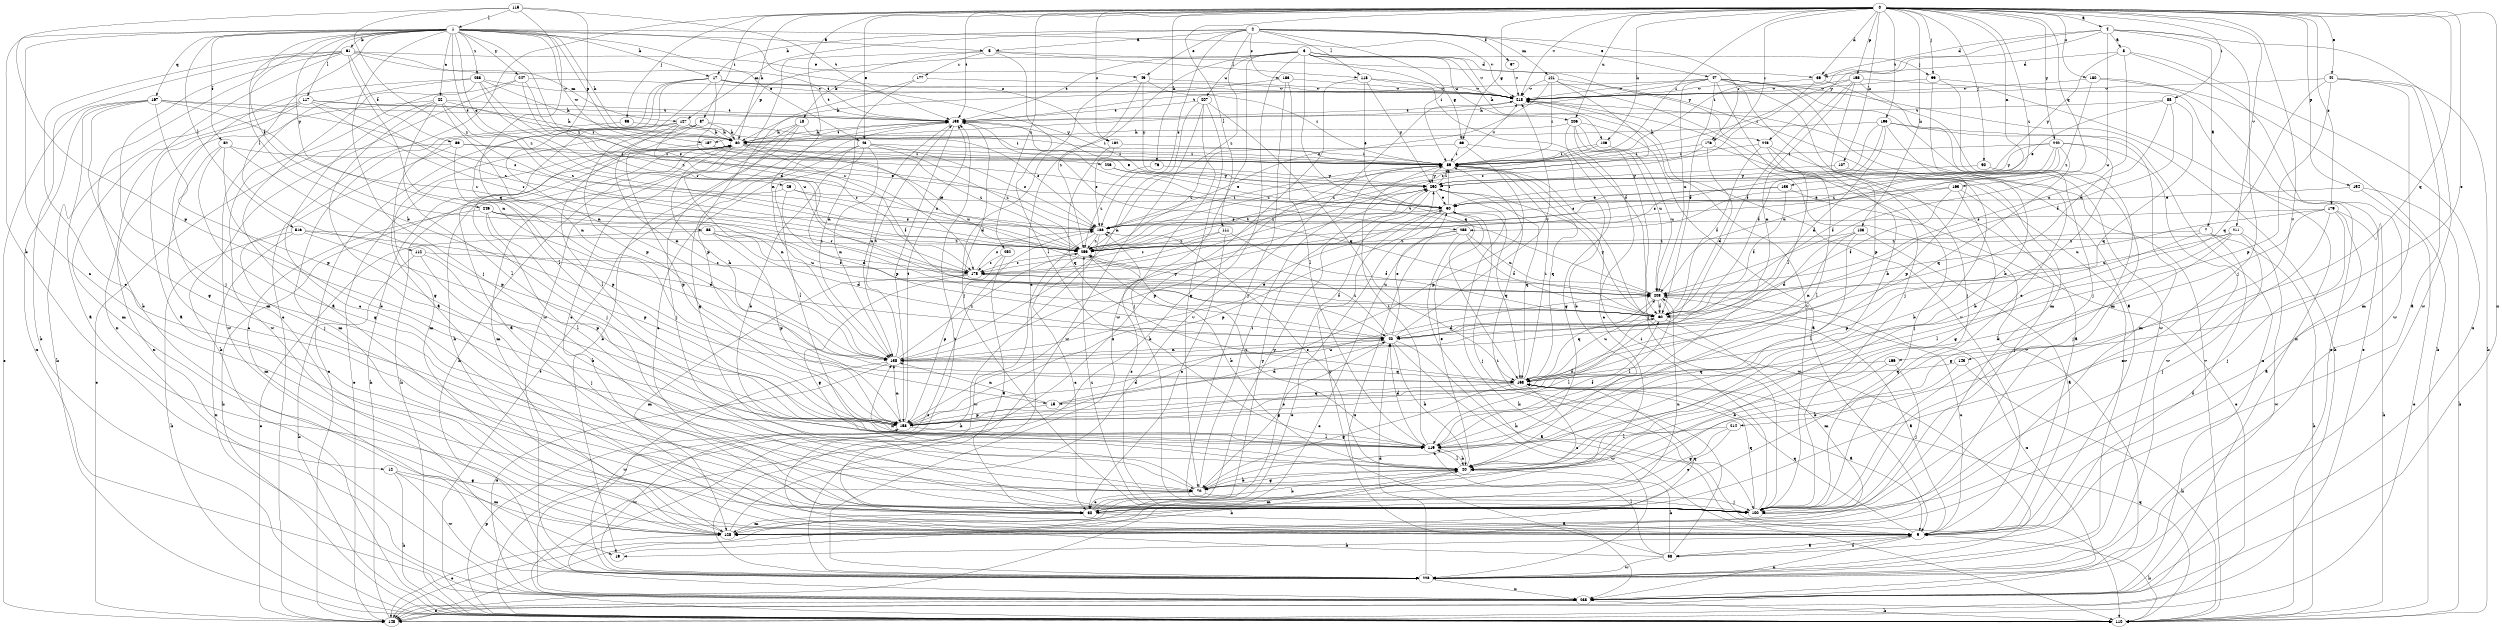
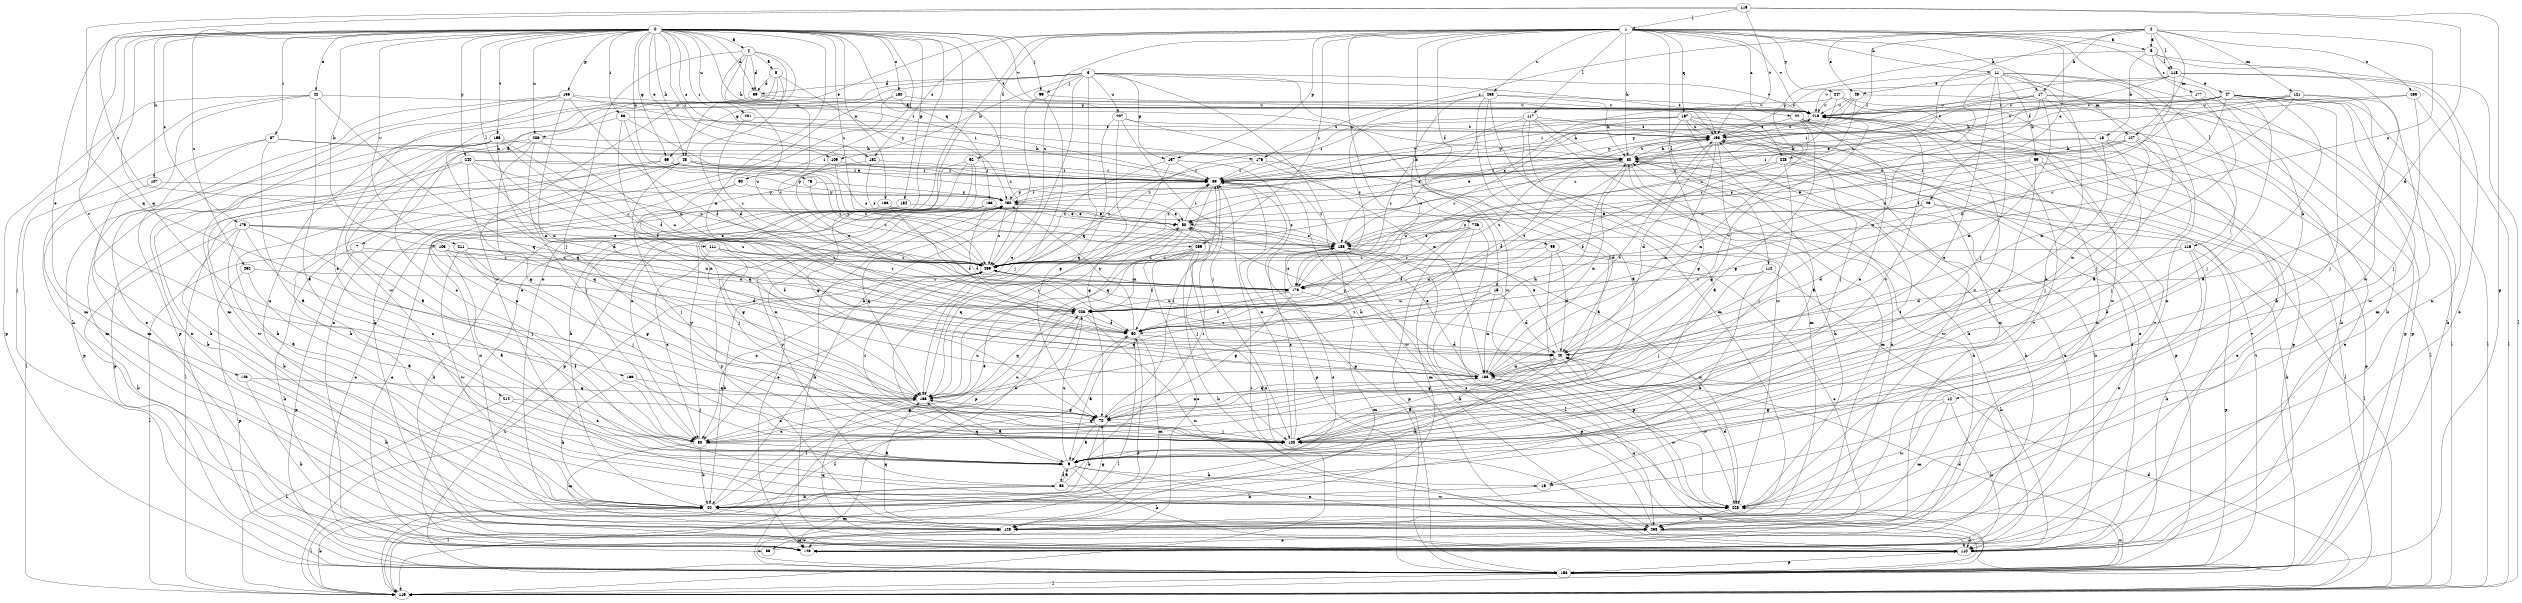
edge "2" -> "47": now "118" -> "47"
node "61": label "61" -> "11"
node "57": removed
node "183": label "183" -> "283"
edge "155" -> "218": label "v" -> "a"
node "201": added
edge "22" -> "89": now "167" -> "89"
node "226": removed
edge "22" -> "259": now "179" -> "259"
node "246": label "246" -> "746"
edge "240" -> "60": removed, label "f"
node "516": label "516" -> "116"
edge "157" -> "70": added, label "g"
edge "96" -> "128": reversed
edge "100" -> "89": label "i" -> "n"
edge "211" -> "119": now "26" -> "119"
edge "168" -> "15": reversed
edge "158" -> "138": removed, label "n"
edge "70" -> "9": added, label "a"
edge "99" -> "238": now "90" -> "238"
edge "1" -> "100": now "167" -> "100"
edge "207" -> "228": removed, label "w"
edge "118" -> "148": added, label "o"
